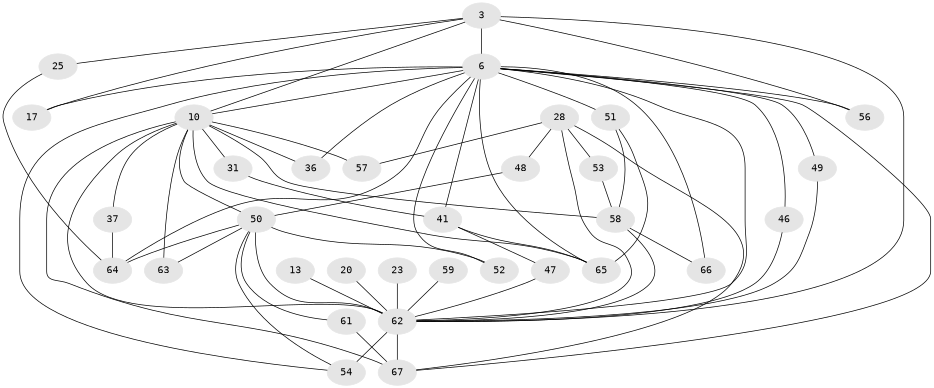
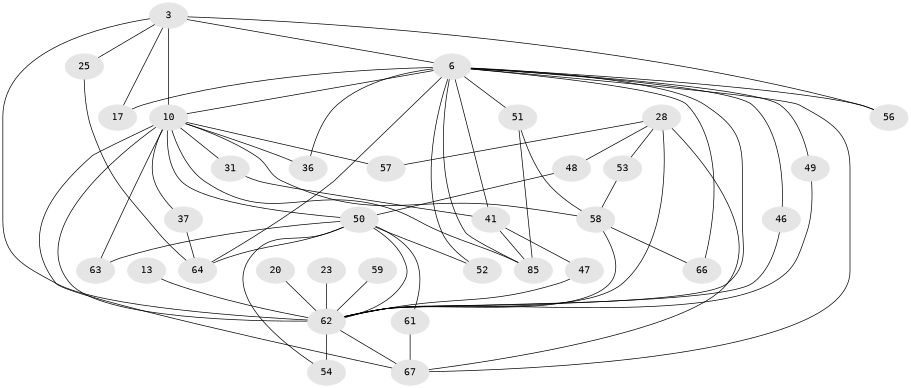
edge "6" -- "54": removed
node "65": label "65" -> "85"
